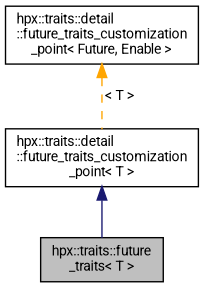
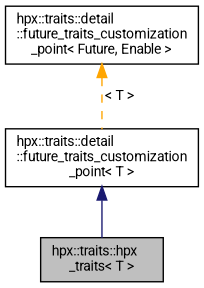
node "hpx::traits::future _traits< T >": label "hpx::traits::future _traits< T >" -> "hpx::traits::hpx _traits< T >"
